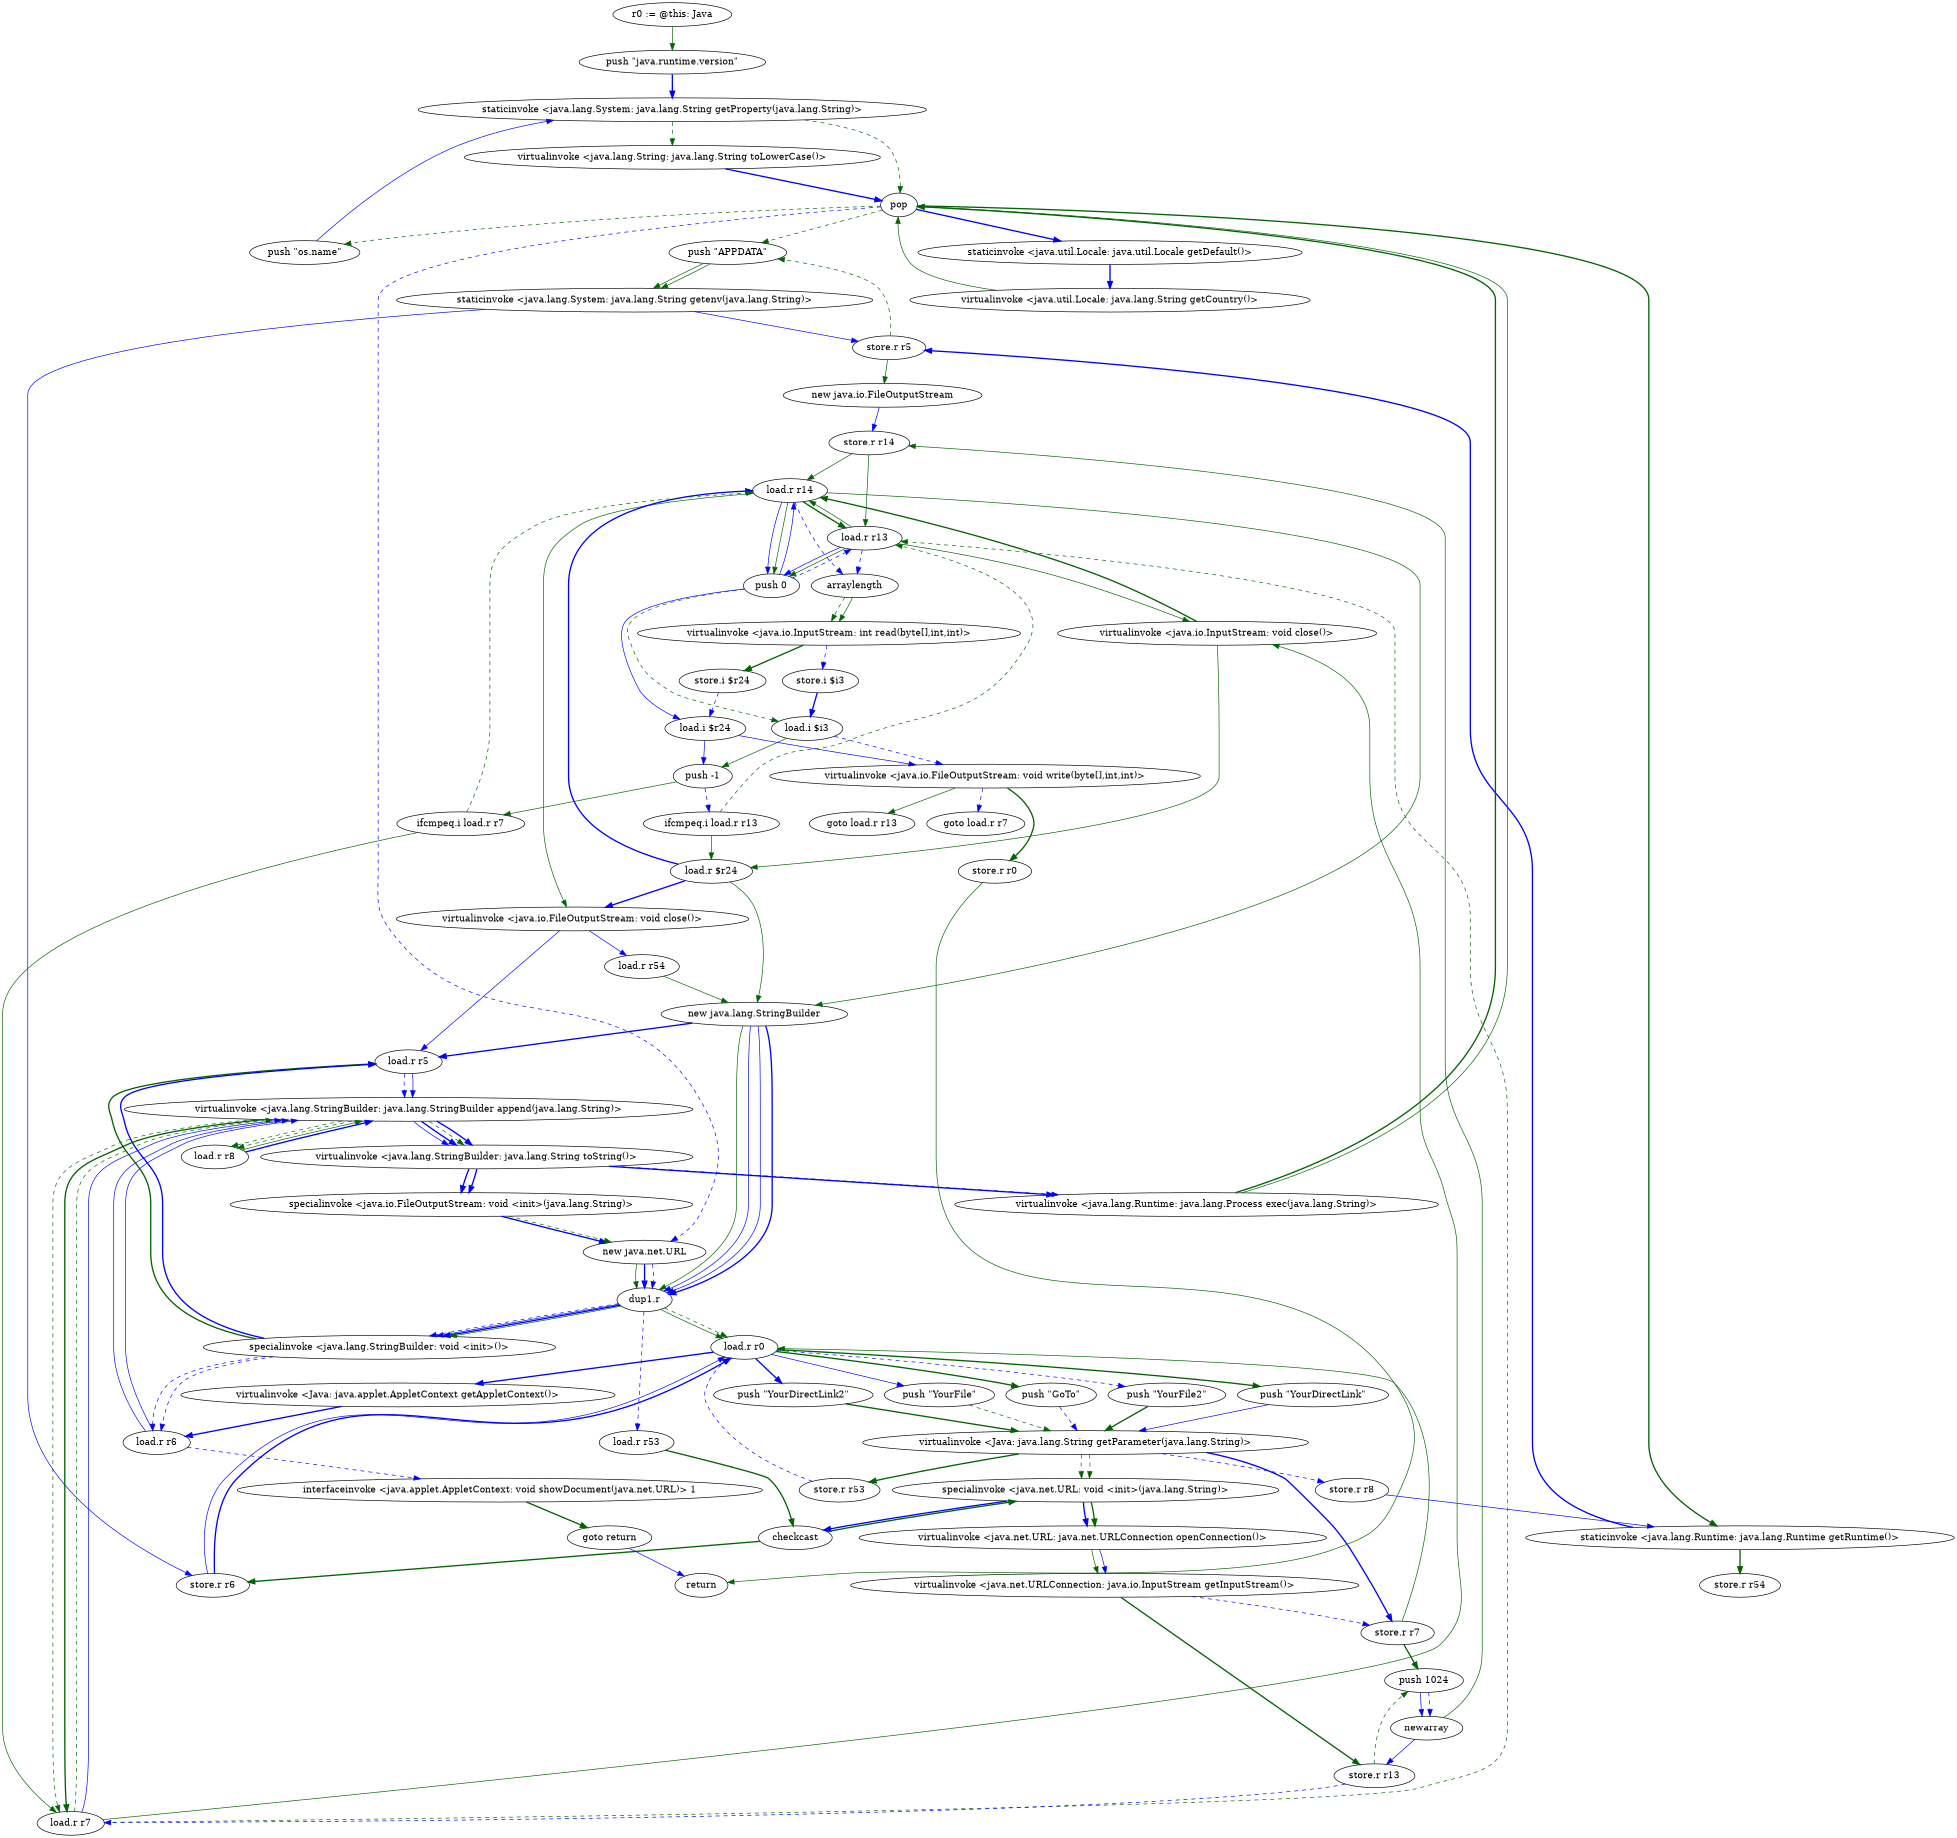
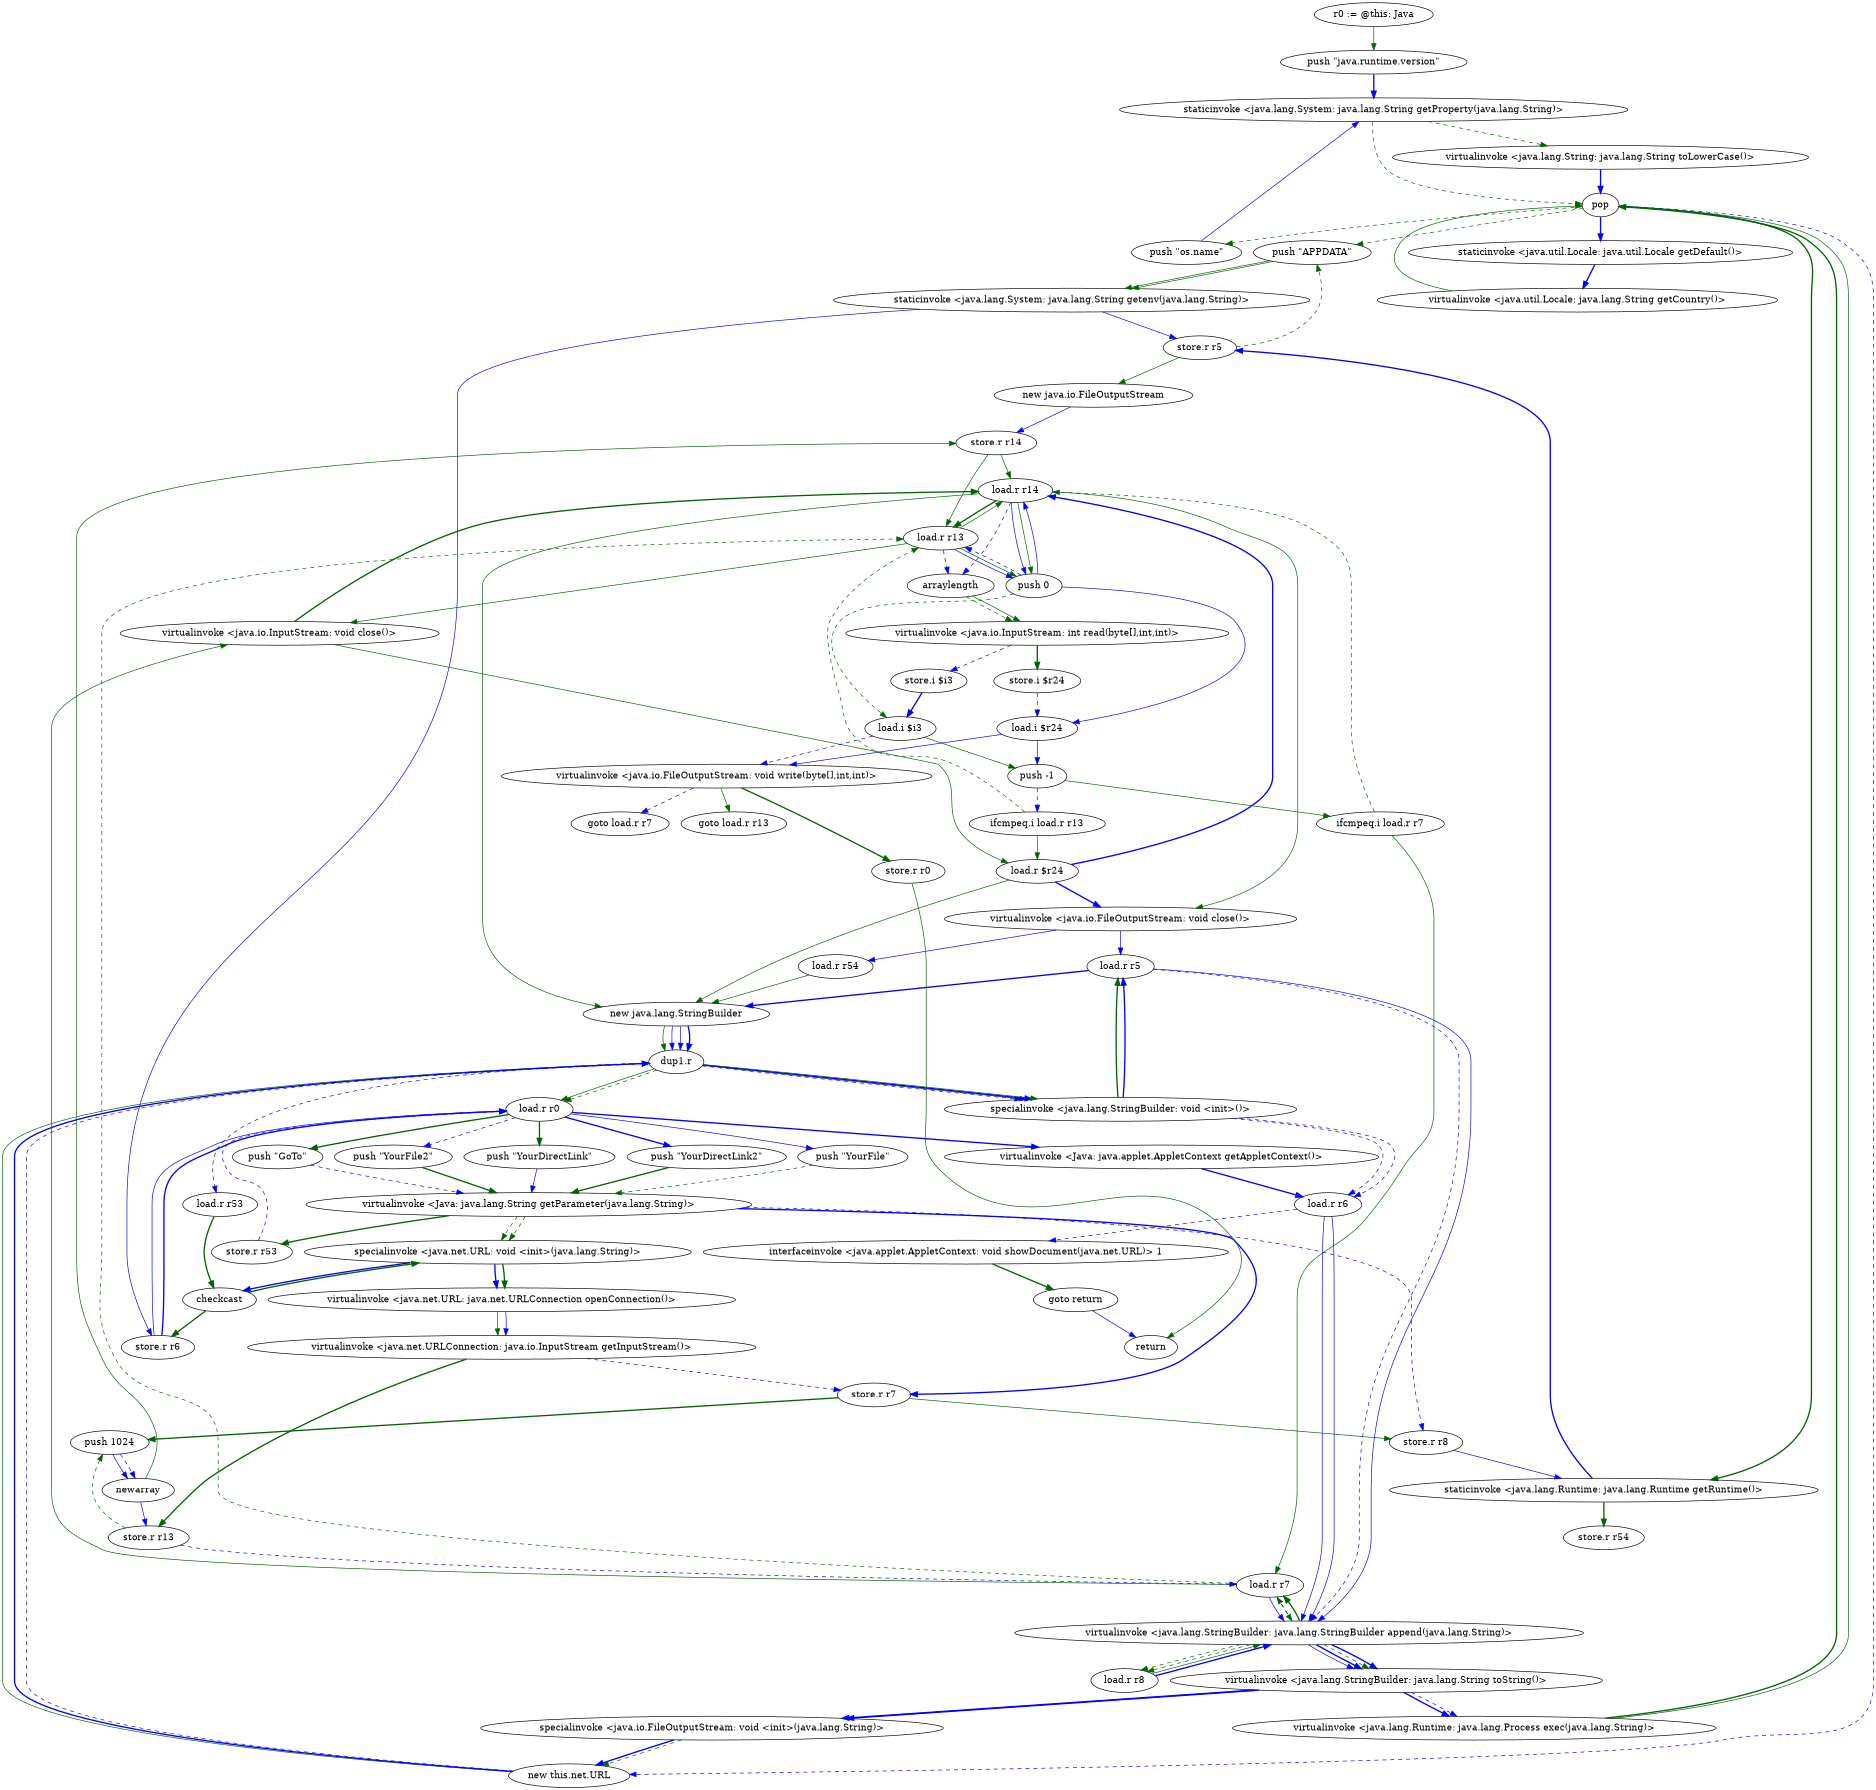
edge "new java.lang.StringBuilder" -> "load.r r5": reversed
node "new java.net.URL": label "new java.net.URL" -> "new this.net.URL"
edge "store.r r7" -> "load.r r0": now "store.r r7" -> "store.r r8"
